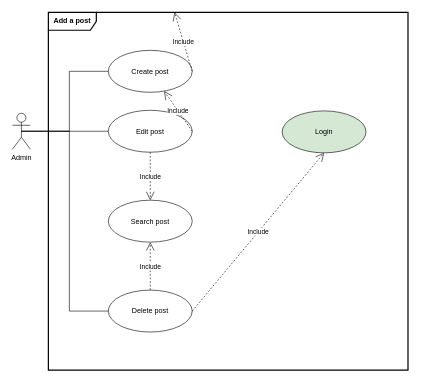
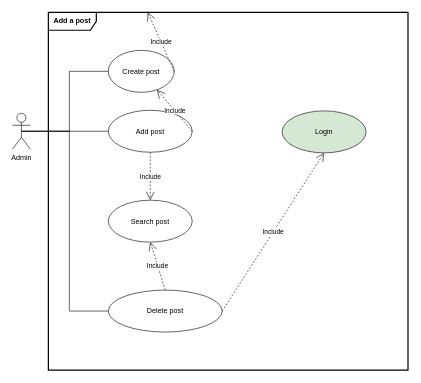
node "Create post": size 84x42 -> 66x42
node "Edit post": label "Edit post" -> "Add post"
node "Delete post": size 84x42 -> 114x42
